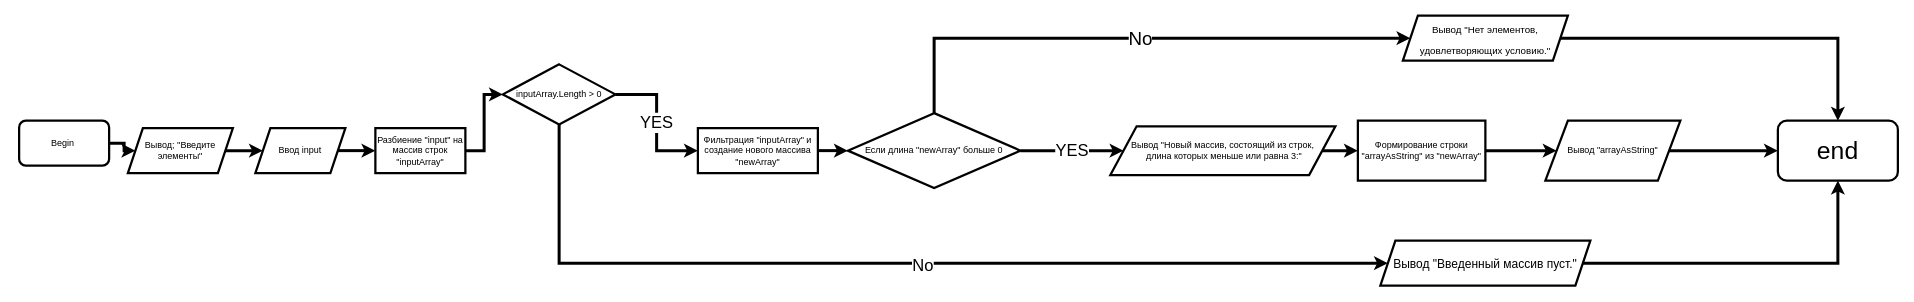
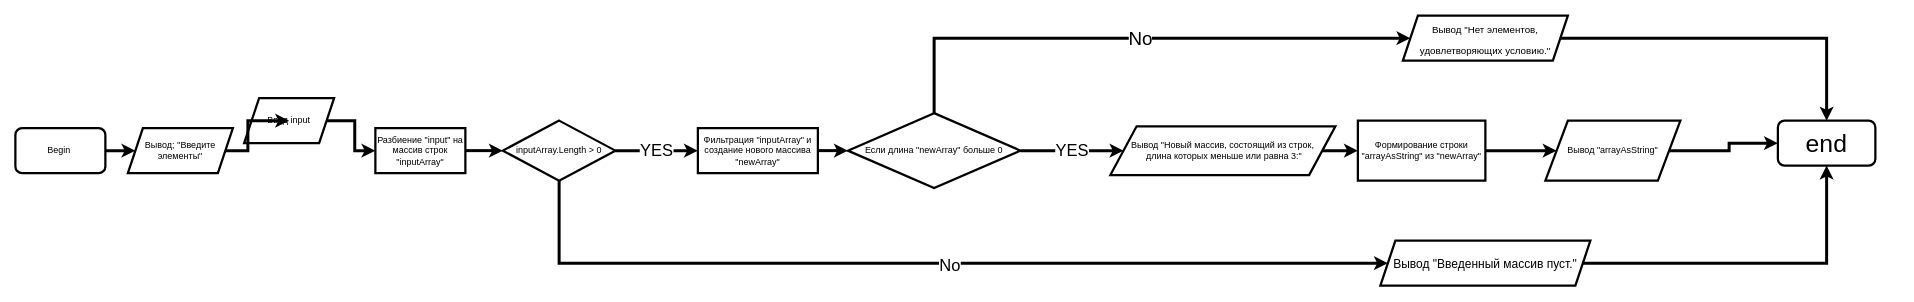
node "inputArray.Length > 0": moved (559, 94) -> (559, 150)
node "Begin": moved (64, 143) -> (60, 150)
node "Ввод input": moved (300, 150) -> (289, 120)
node "end": size 120x60 -> 98x45
